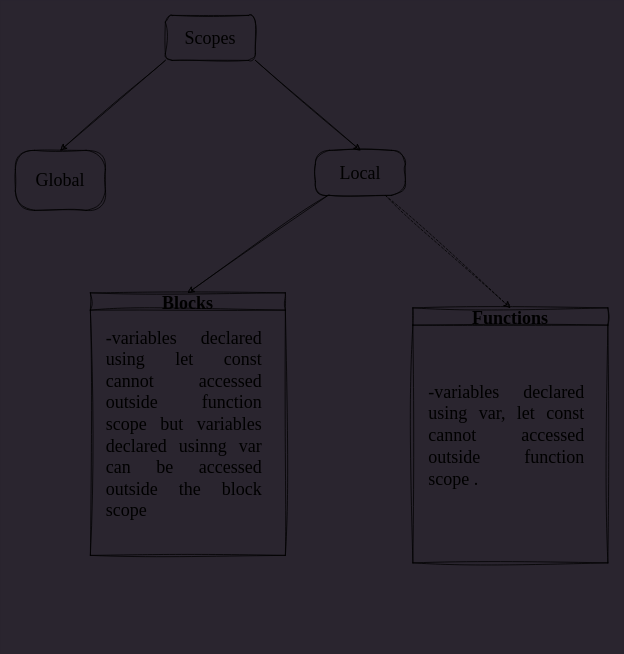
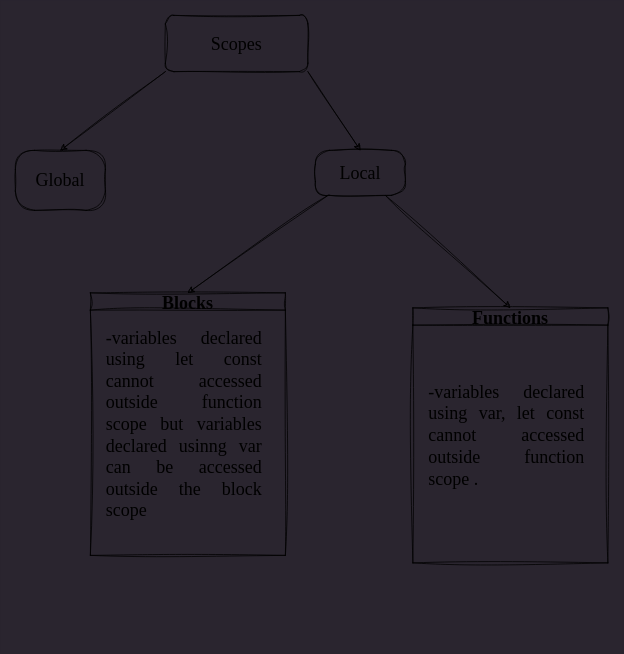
node "Scopes": size 90x45 -> 143x56
edge "Local" -> "Functions": style dashed -> solid
